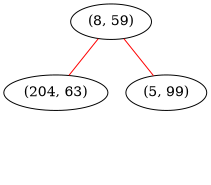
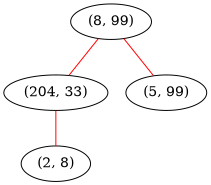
node "(8, 59)": label "(8, 59)" -> "(8, 99)"
node "(204, 63)": label "(204, 63)" -> "(204, 33)"
node "(2, 8)": added
